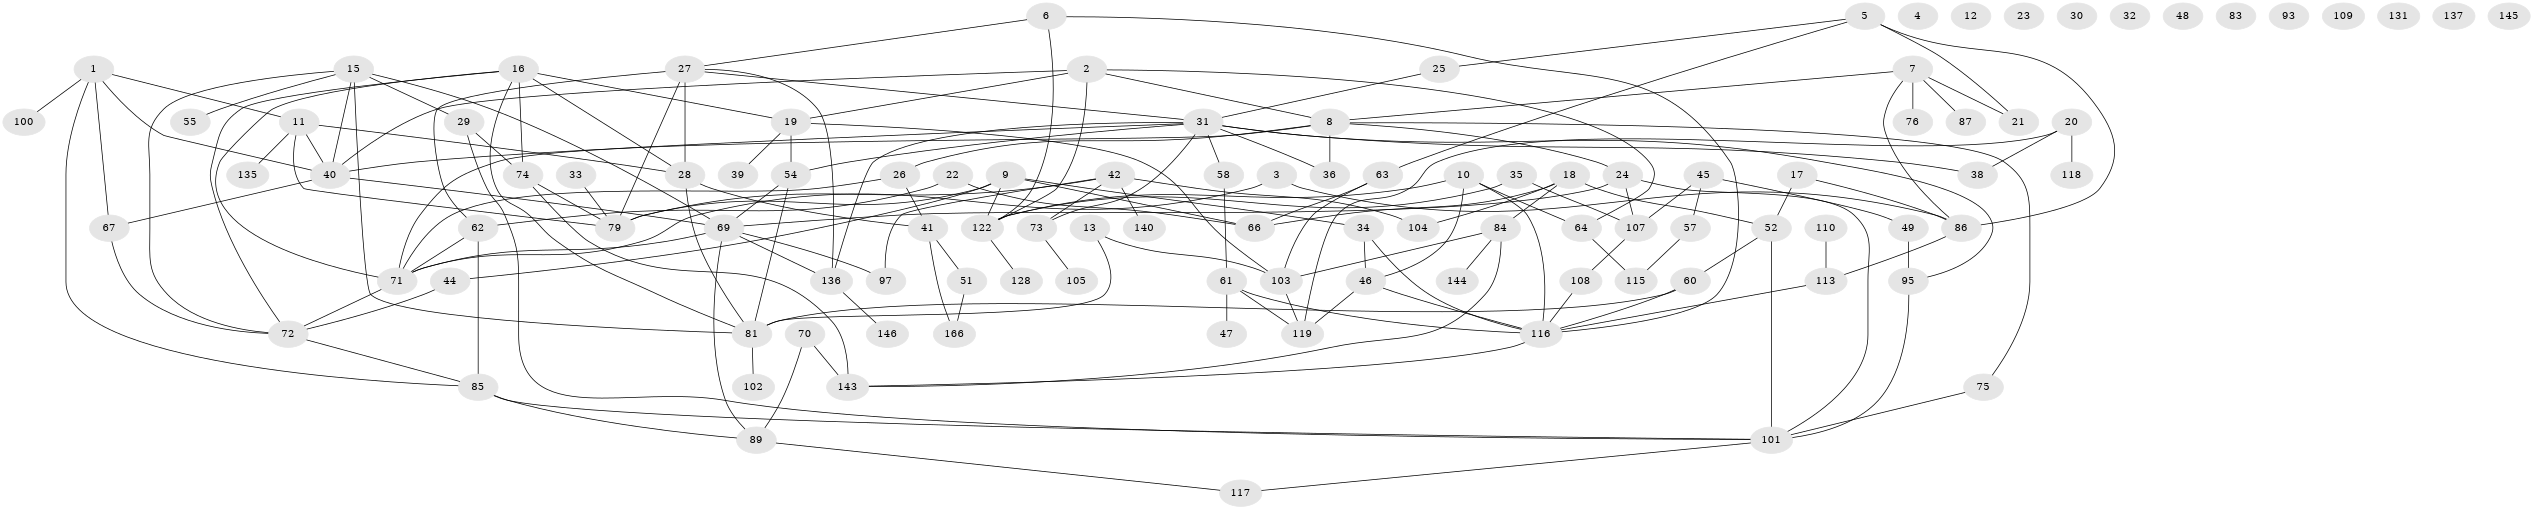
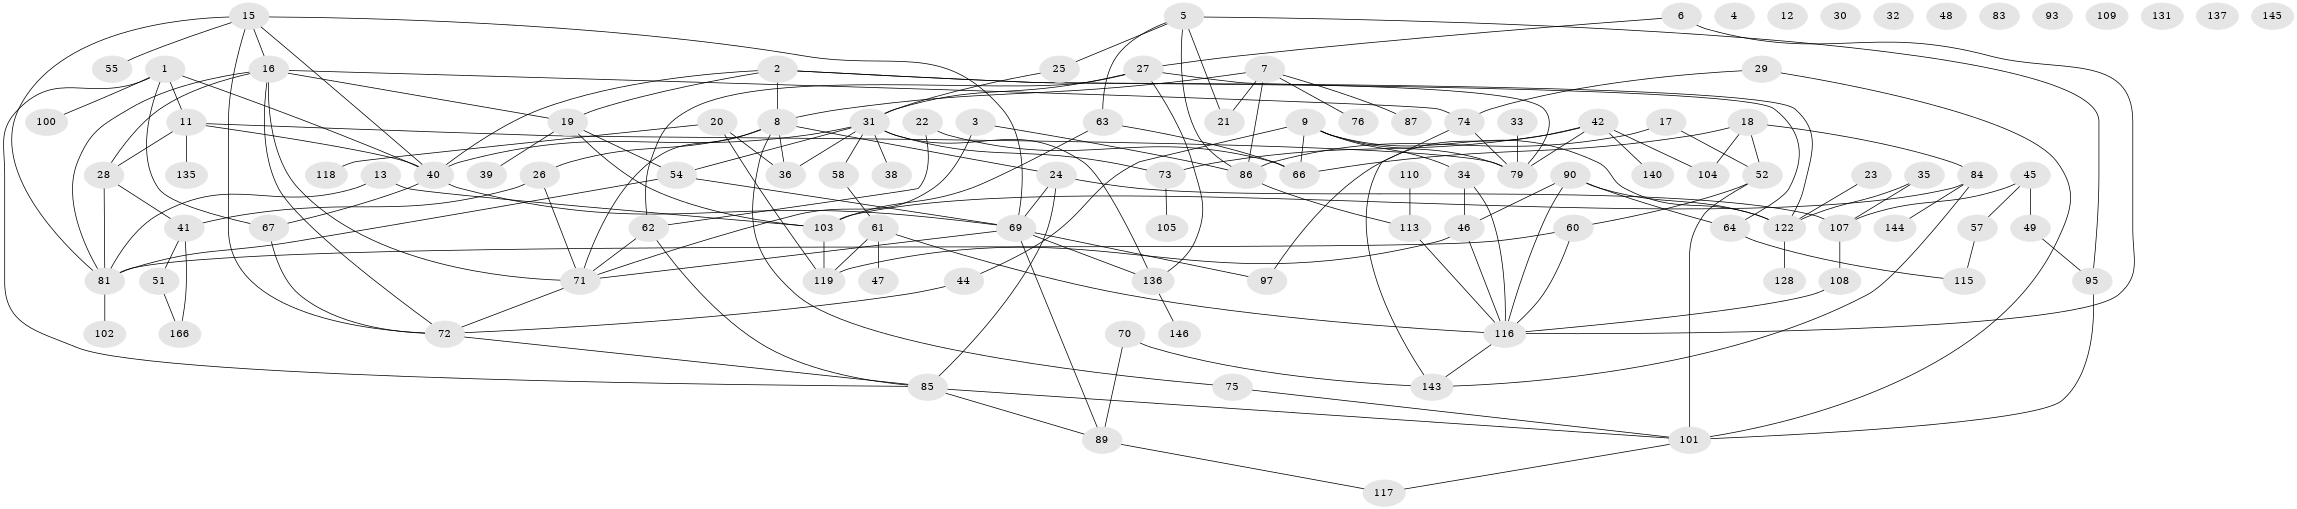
edge "15" -- "29": now "15" -- "16"
edge "6" -- "122": now "23" -- "122"
edge "27" -- "28": removed
edge "20" -- "38": now "20" -- "36"
edge "31" -- "95": now "5" -- "95"
node "10": label "10" -> "90"
edge "24" -- "101": now "24" -- "85"
